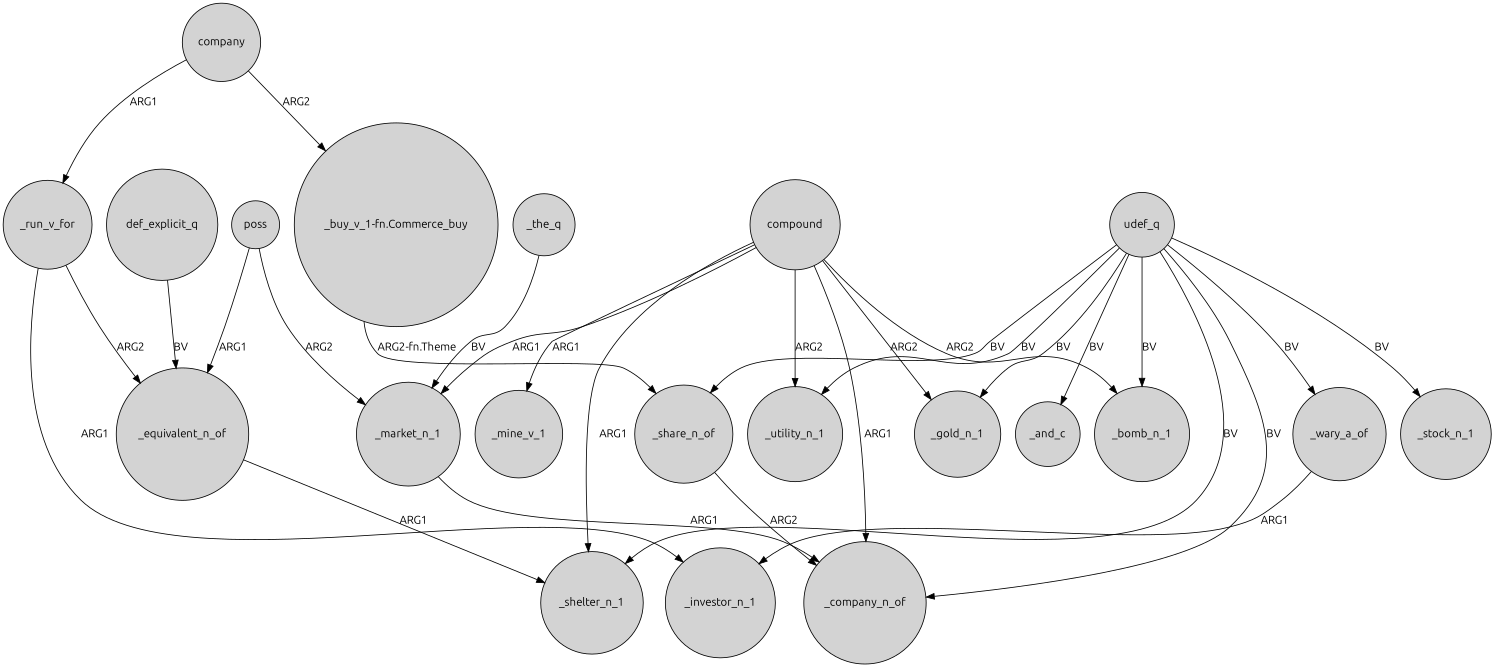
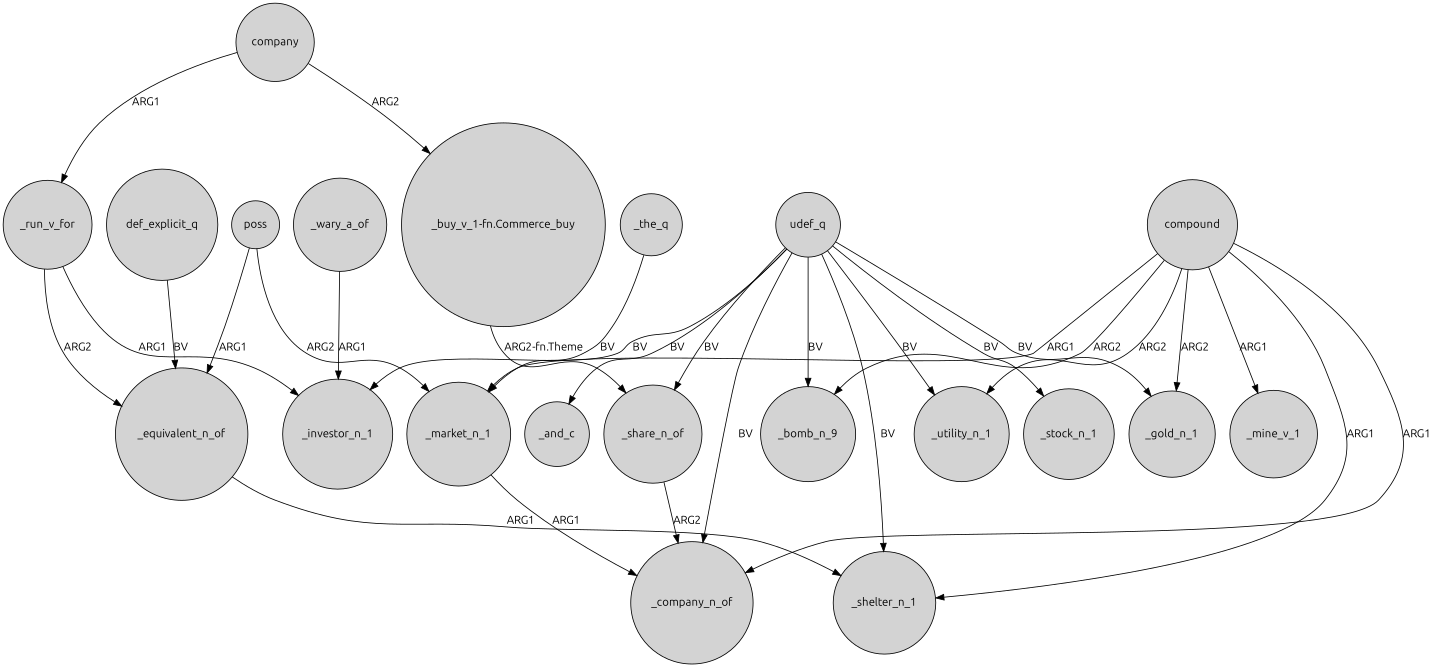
edge "udef_q" -> "_wary_a_of": now "udef_q" -> "_investor_n_1"
node "_bomb_n_1": label "_bomb_n_1" -> "_bomb_n_9"
